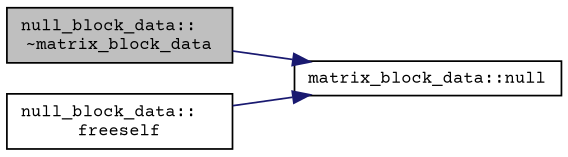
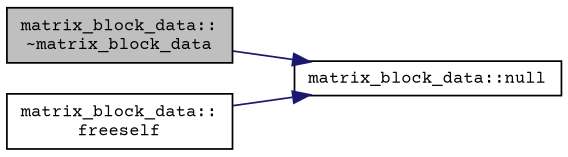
node "null_block_data:: ~matrix_block_data": label "null_block_data:: ~matrix_block_data" -> "matrix_block_data:: ~matrix_block_data"
node "null_block_data:: freeself": label "null_block_data:: freeself" -> "matrix_block_data:: freeself"
